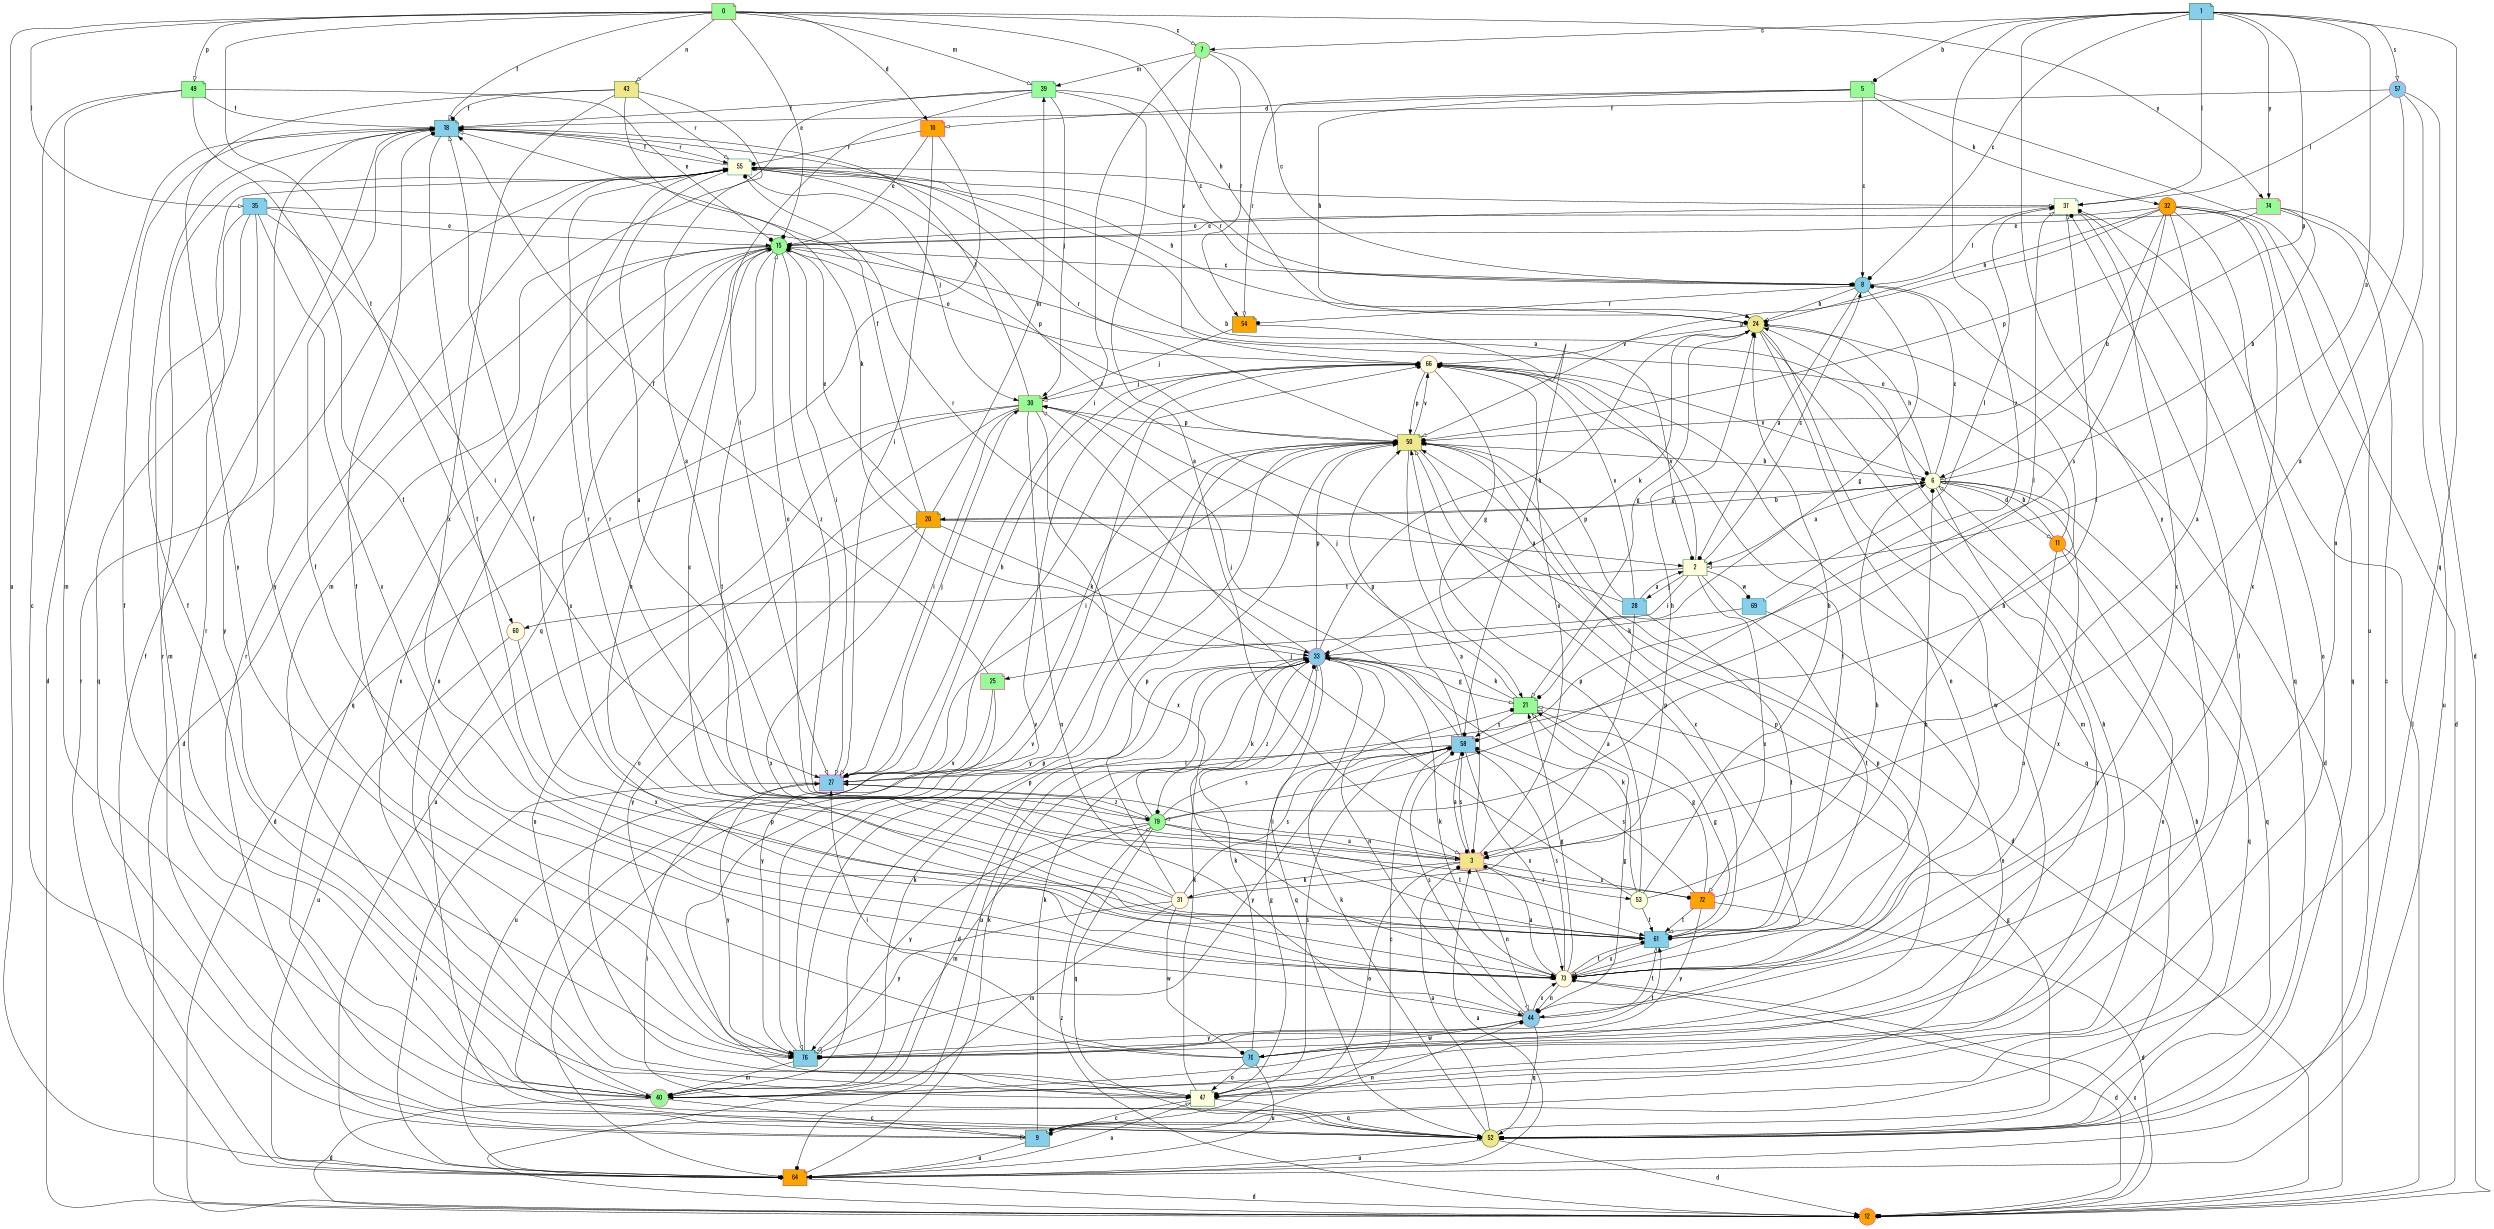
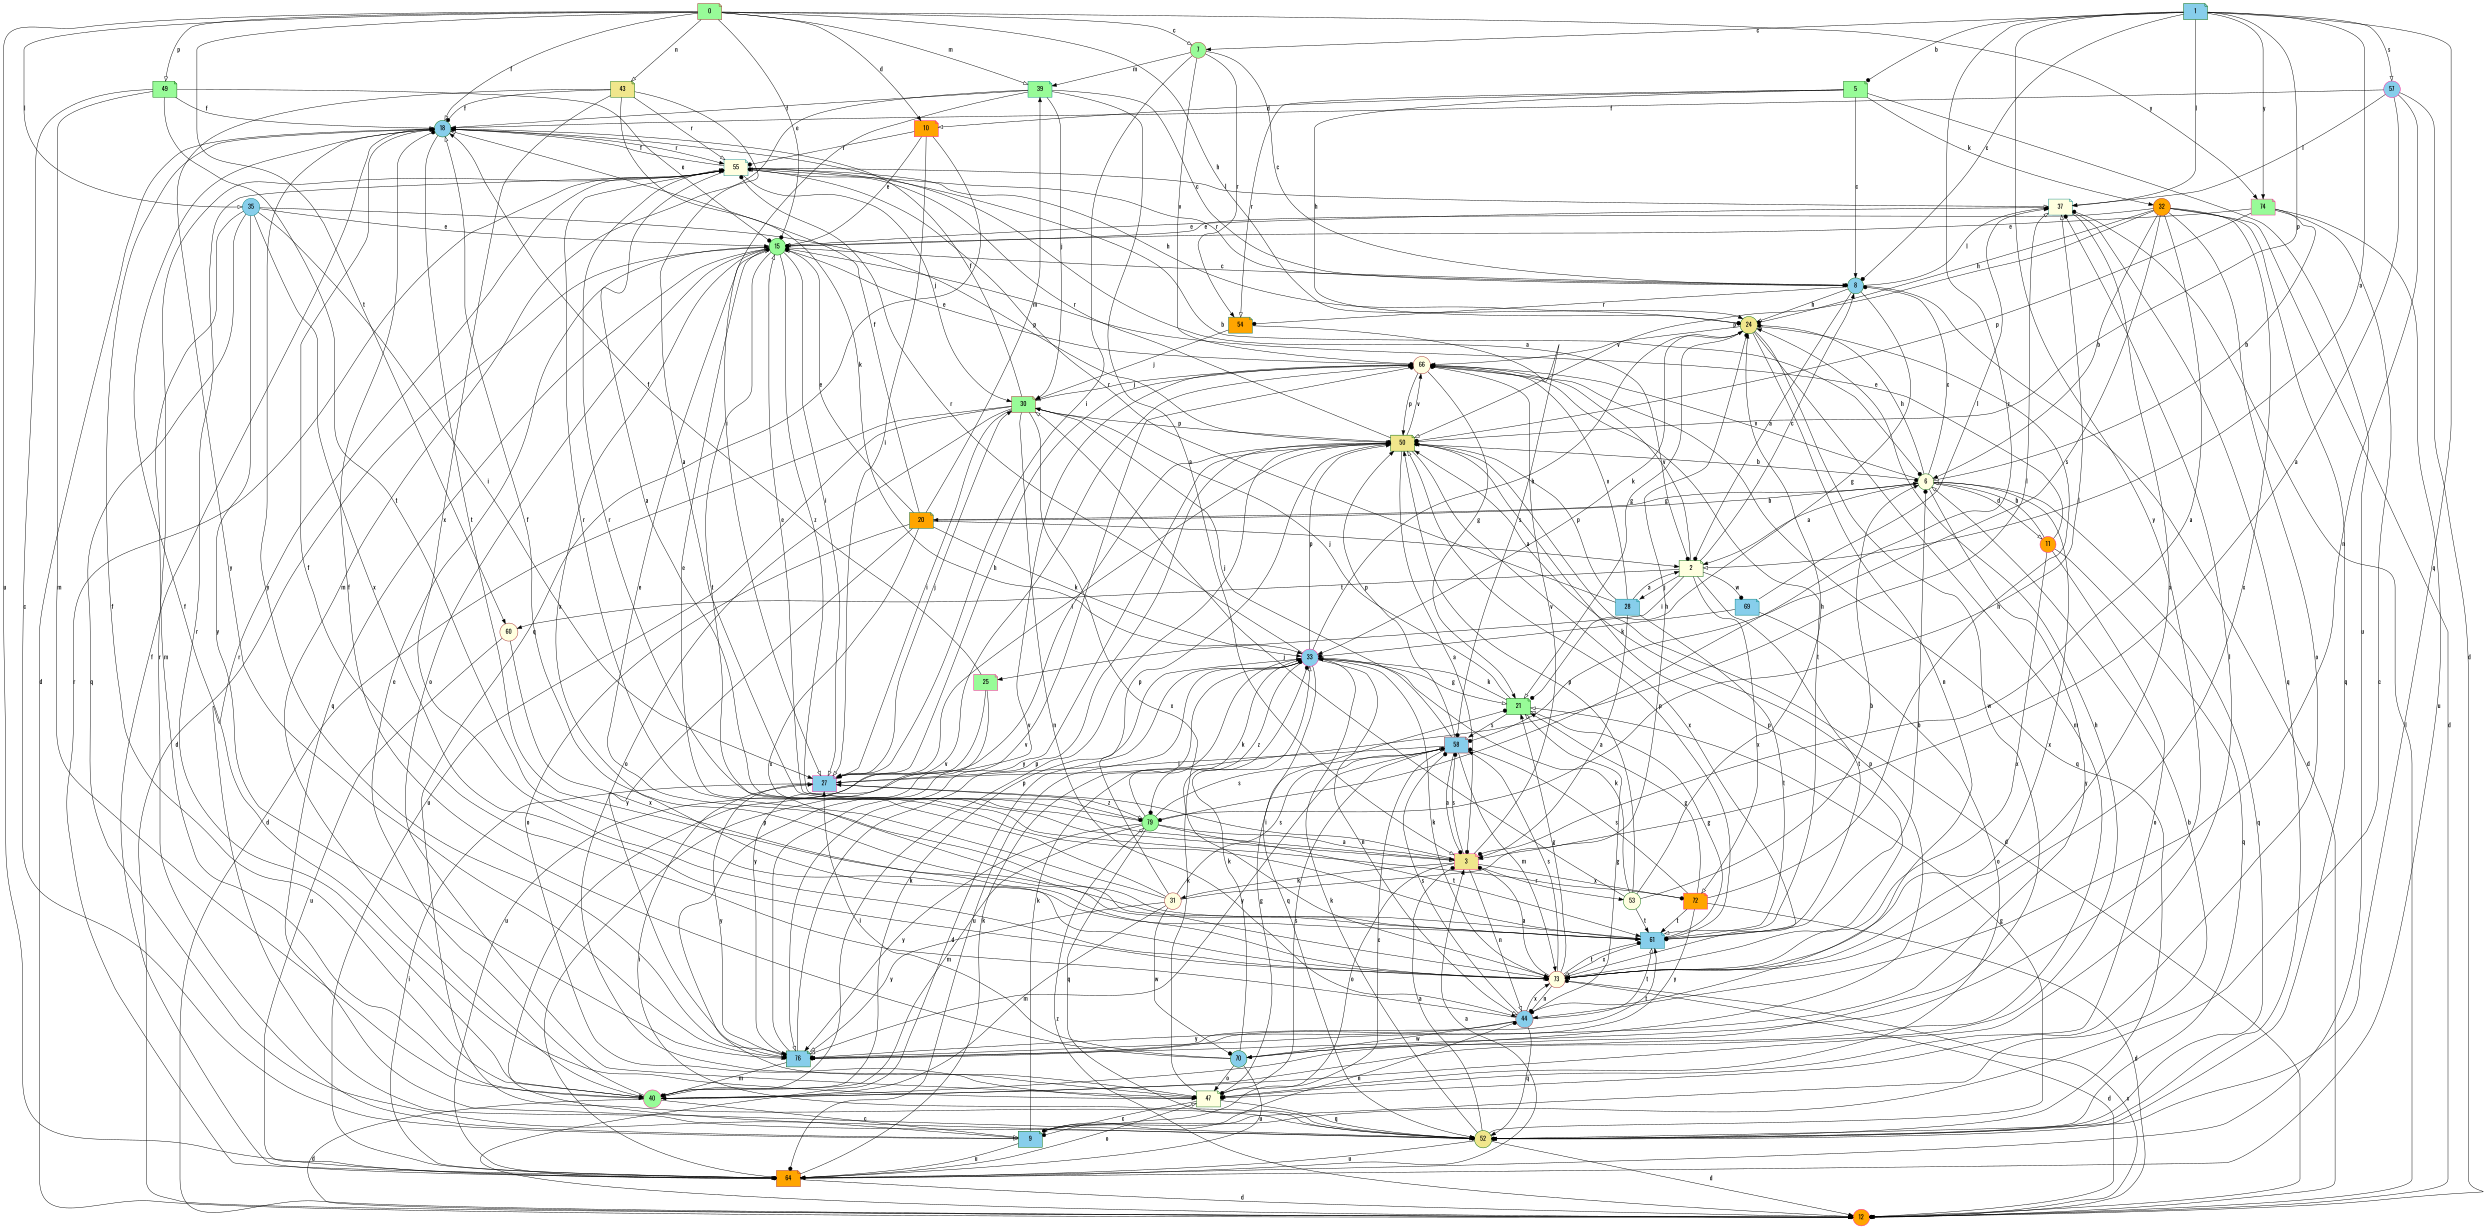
node "18": shape note -> circle
node "35": shape note -> circle
edge "1" -> "79": arrowhead onormal -> dot
edge "40" -> "15": arrowhead onormal -> normal
edge "58" -> "73": label "x" -> "m"
